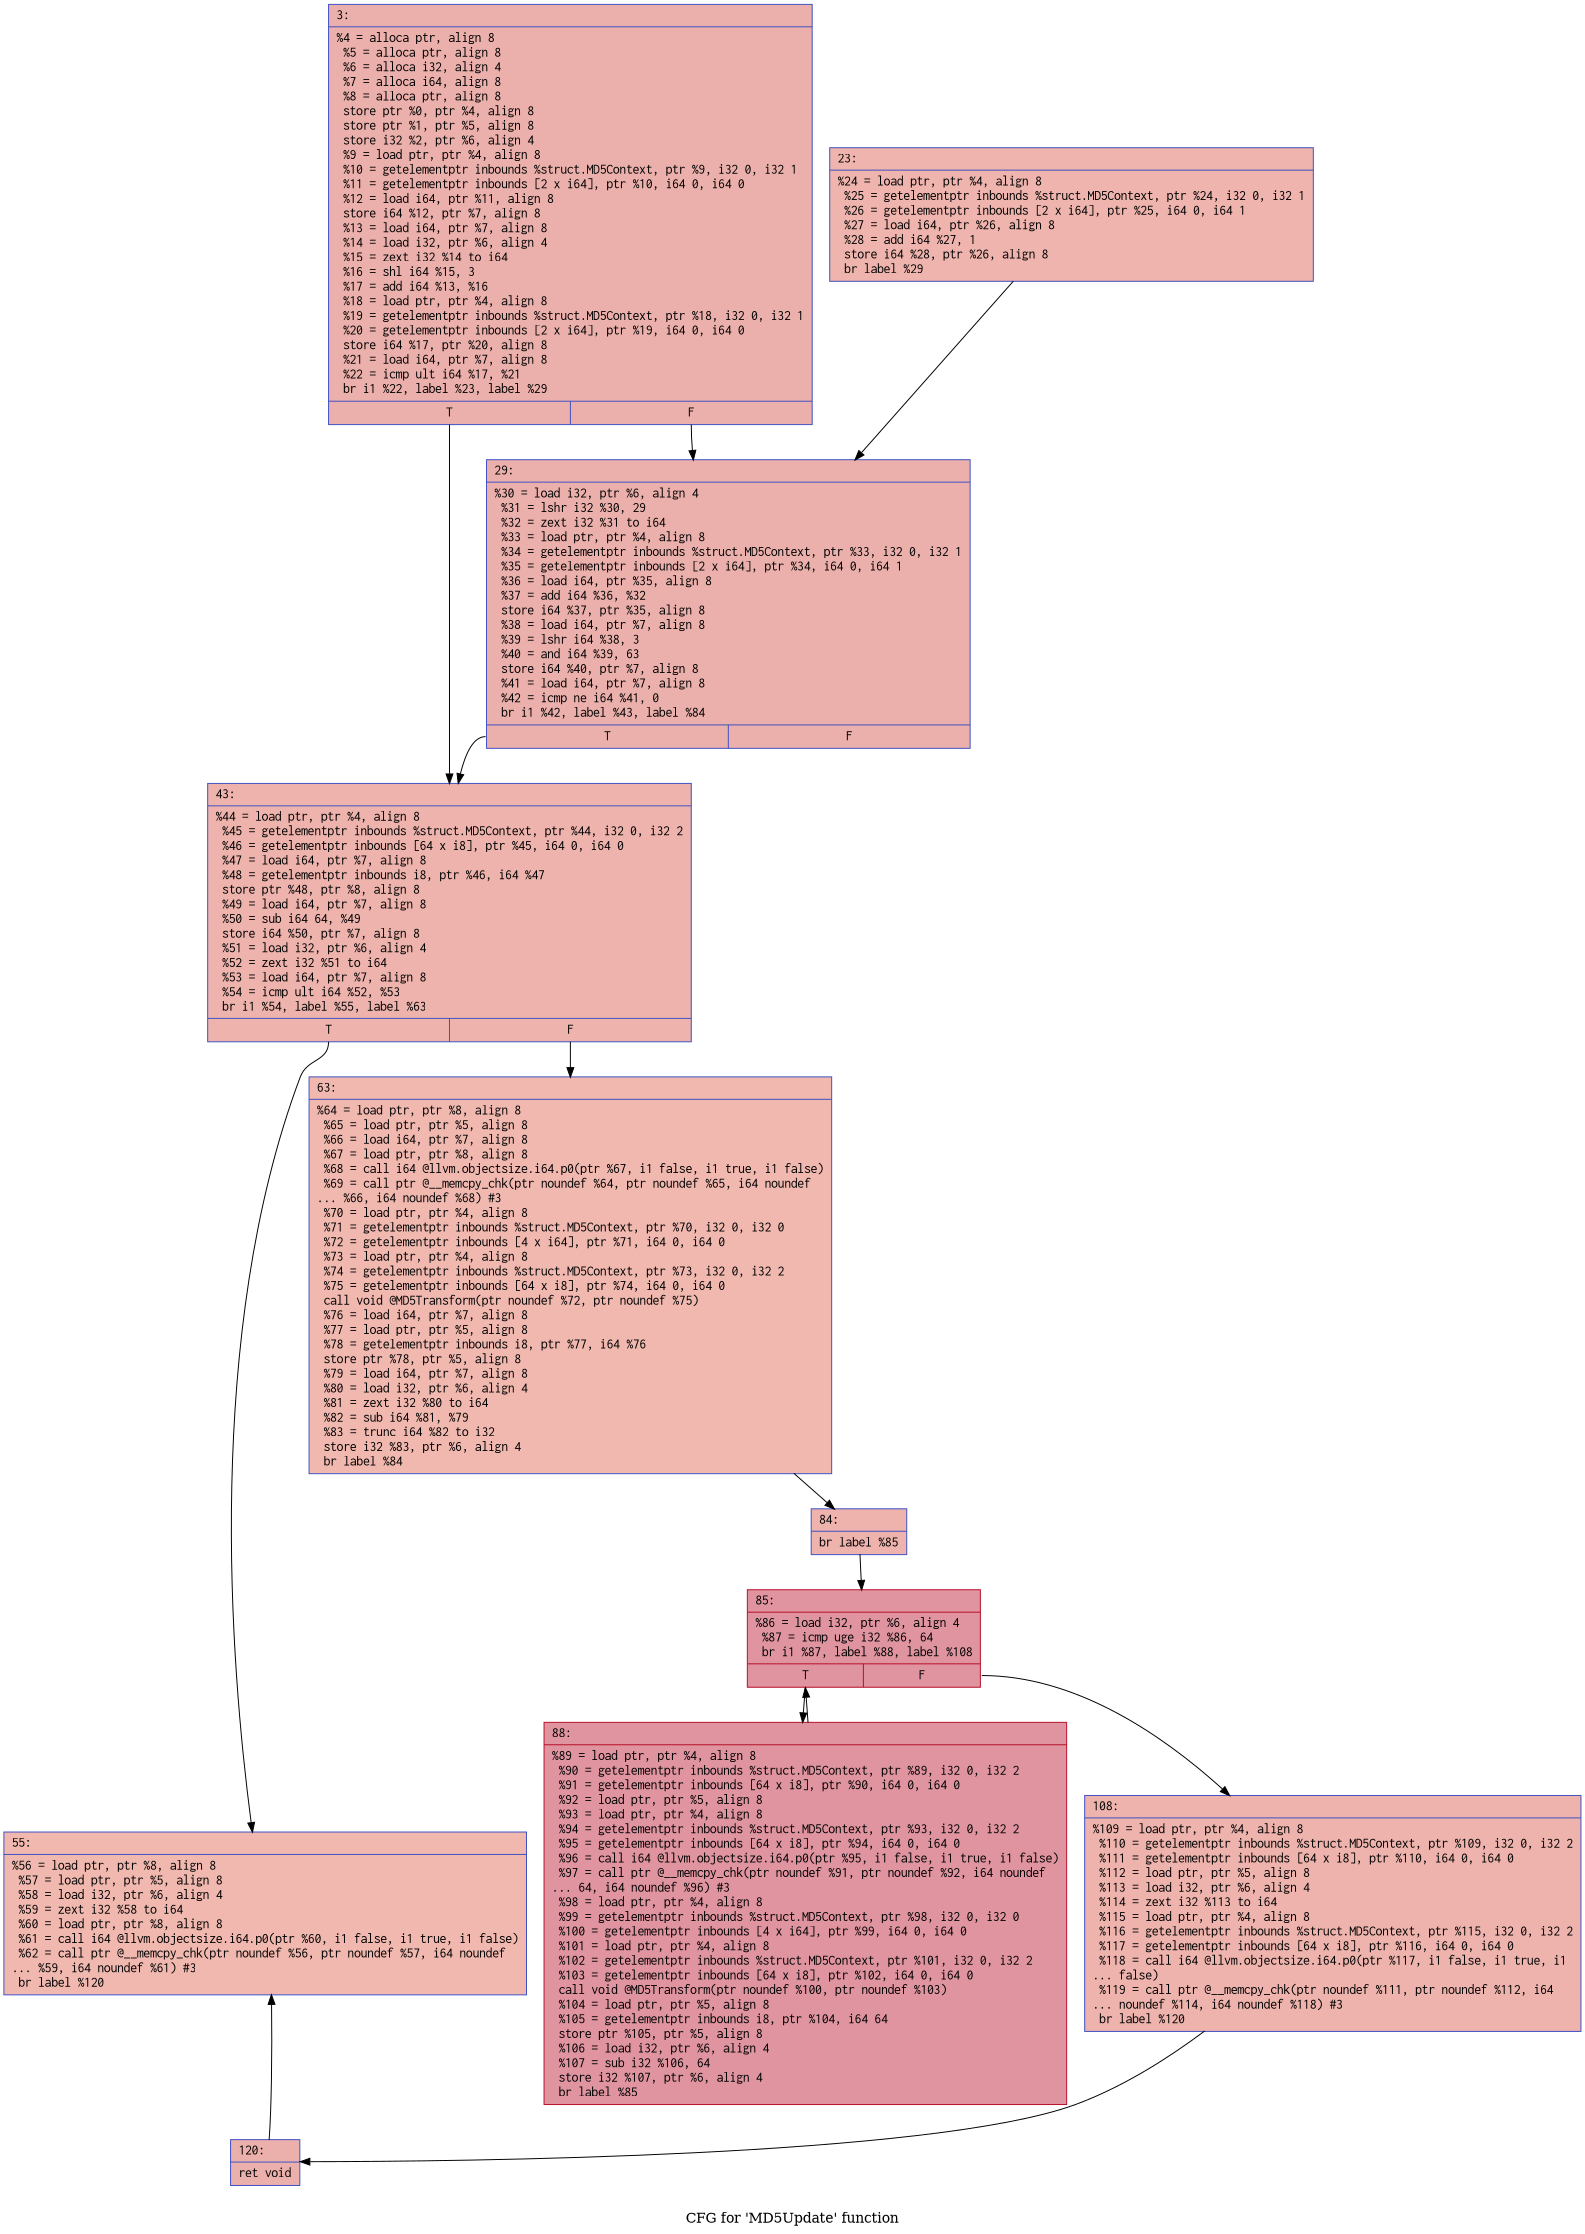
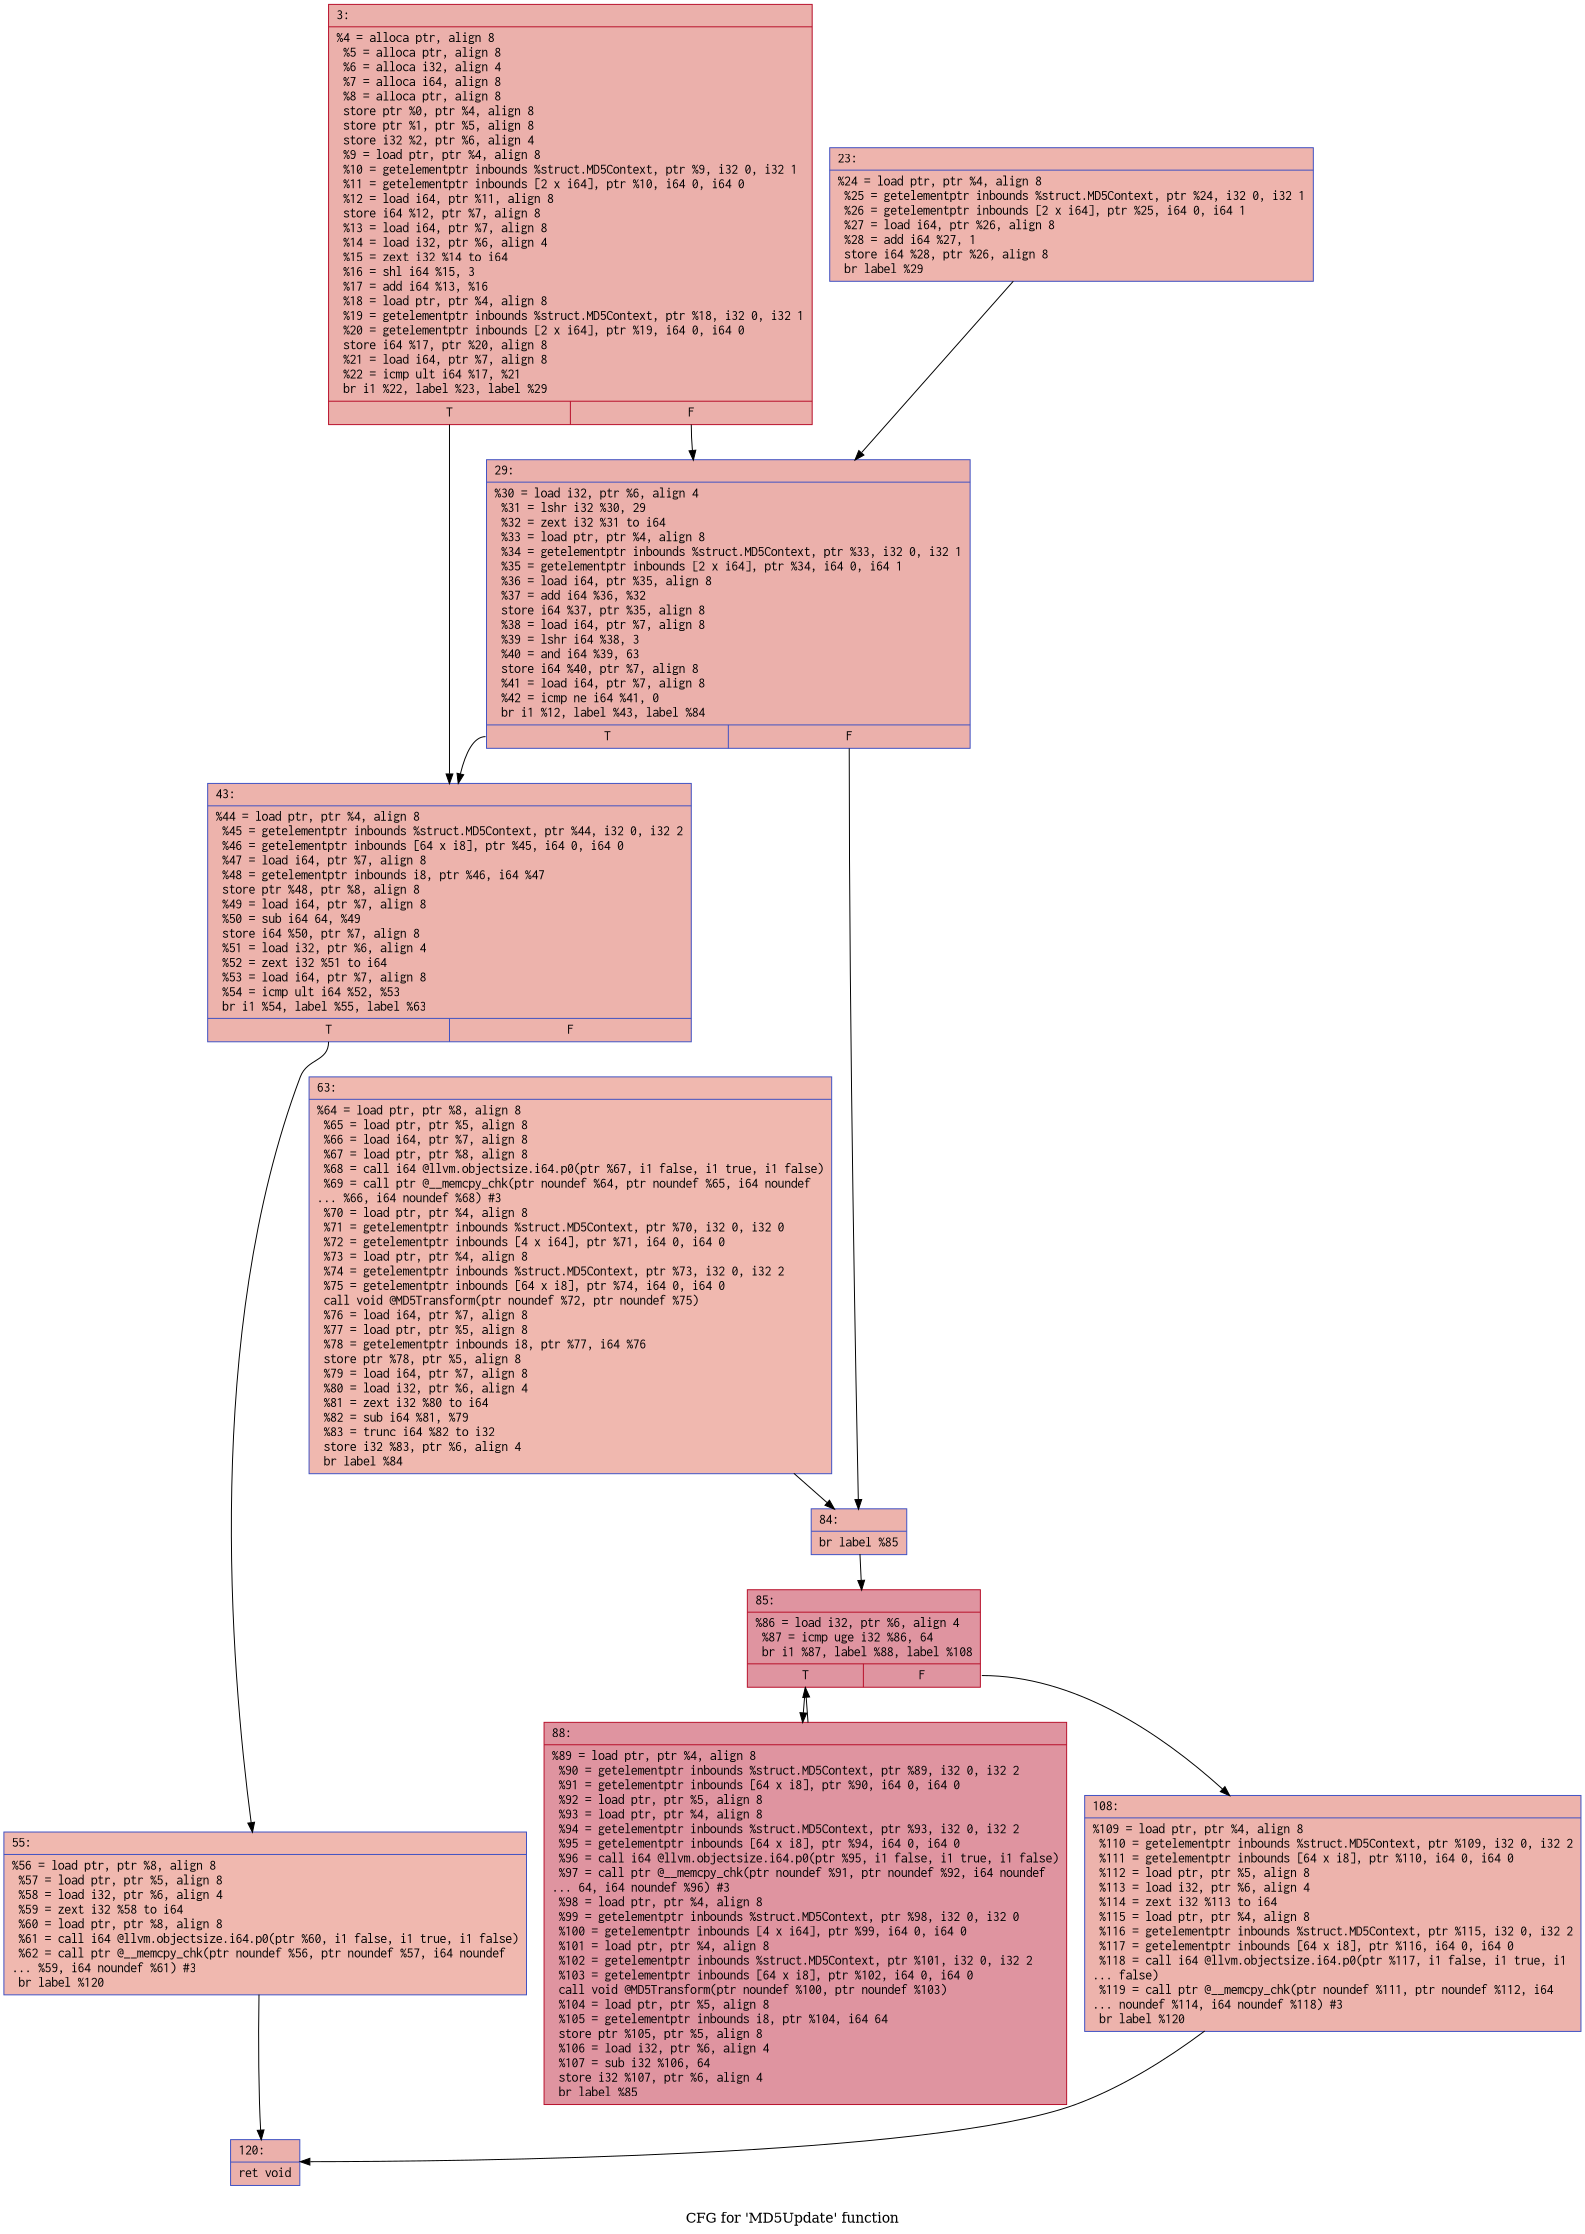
node "3:": color #3d50c3ff -> #b70d28ff
node "29:": text "br i1 %42, label %43, label %84" -> "br i1 %12, label %43, label %84"
edge "43:" -> "63:": removed
edge "29:" -> "84:": added
edge "120:" -> "55:": reversed
